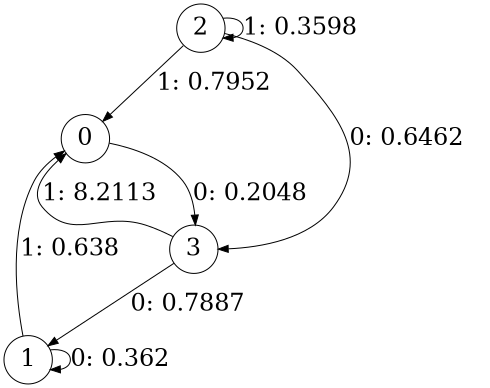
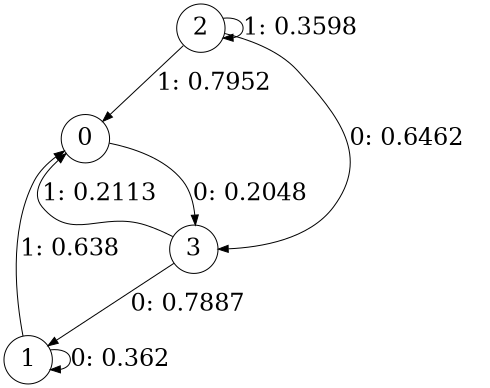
edge "3" -> "0": label "1: 8.2113   " -> "1: 0.2113   "
